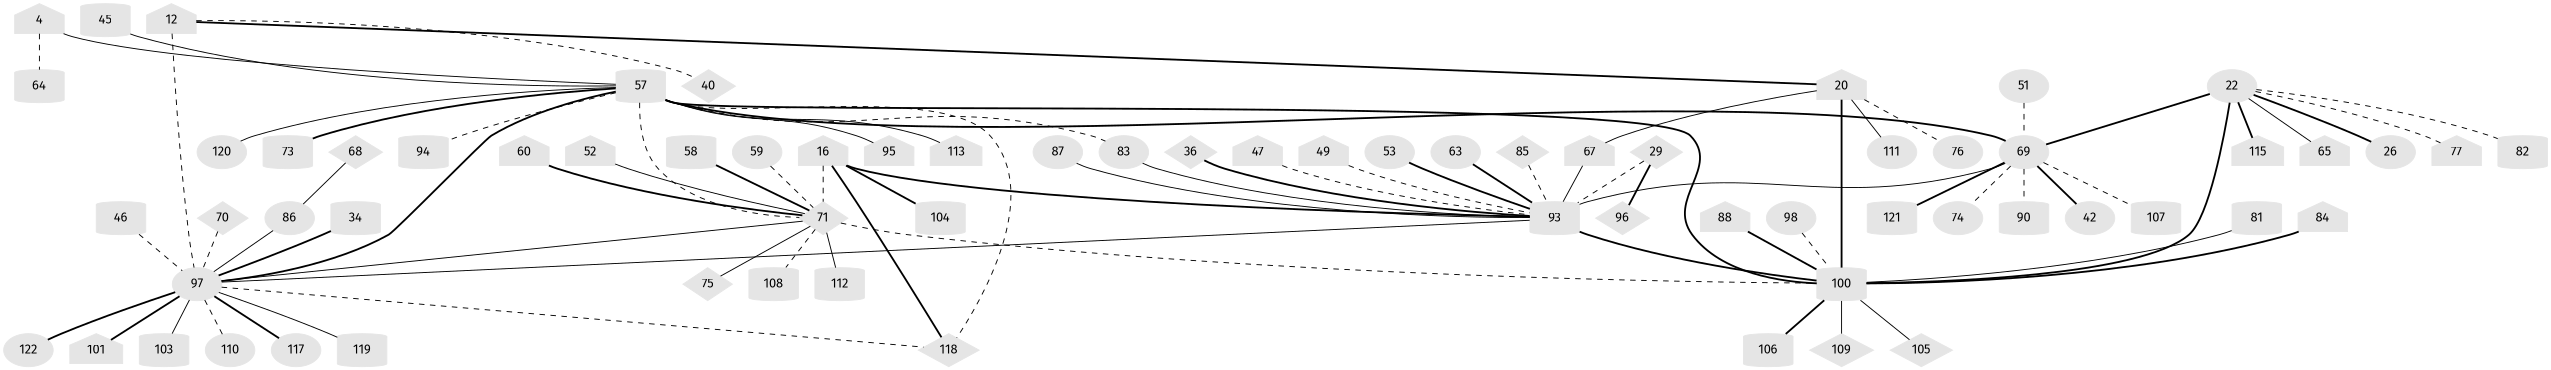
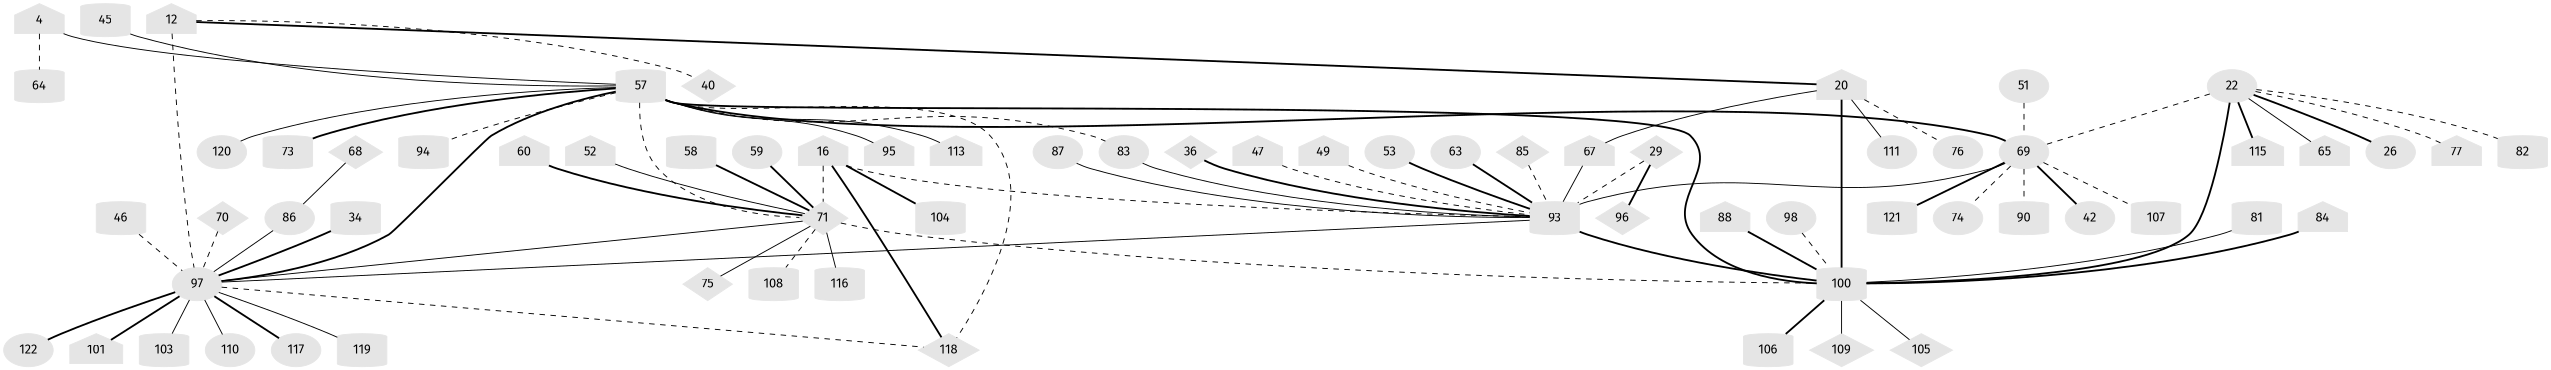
edge "22" -- "69": style bold -> dashed
edge "59" -- "71": style dashed -> bold
edge "16" -- "93": style bold -> dashed
node "112": label "112" -> "116"
edge "97" -- "110": style dashed -> solid
